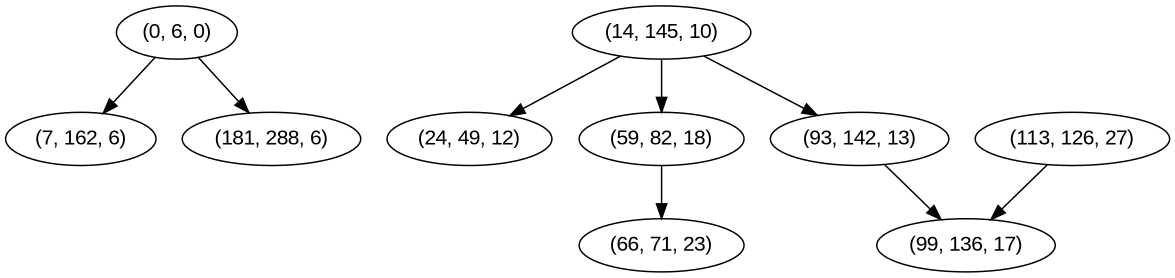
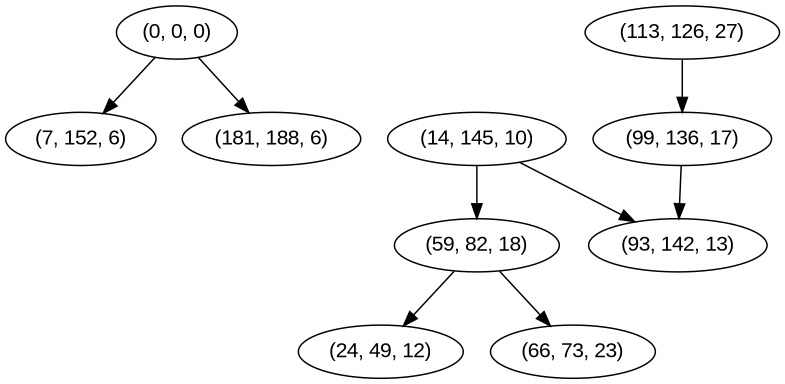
node "(0, 6, 0)": label "(0, 6, 0)" -> "(0, 0, 0)"
edge "(14, 145, 10)" -> "(24, 49, 12)": now "(59, 82, 18)" -> "(24, 49, 12)"
node "(7, 162, 6)": label "(7, 162, 6)" -> "(7, 152, 6)"
node "(181, 288, 6)": label "(181, 288, 6)" -> "(181, 188, 6)"
edge "(93, 142, 13)" -> "(99, 136, 17)": reversed
node "(66, 71, 23)": label "(66, 71, 23)" -> "(66, 73, 23)"
